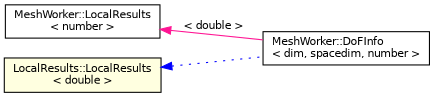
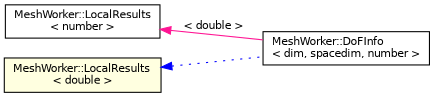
node "LocalResults::LocalResults < double >": label "LocalResults::LocalResults < double >" -> "MeshWorker::LocalResults < double >"
